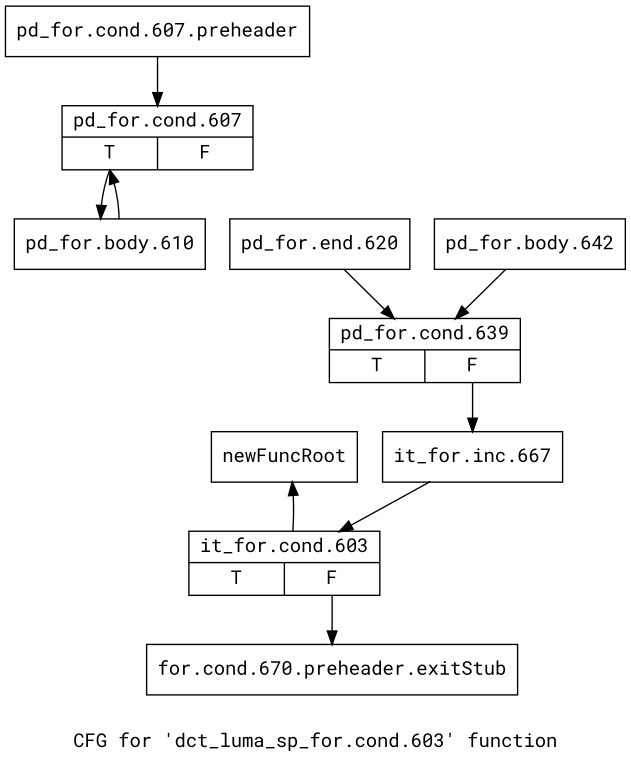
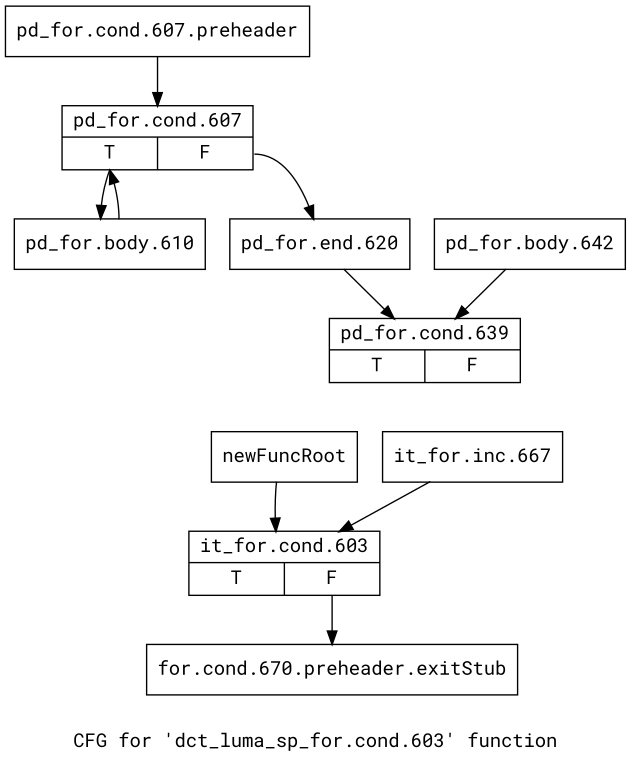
edge "pd_for.cond.607" -> "pd_for.end.620": added
edge "pd_for.cond.639" -> "it_for.inc.667": removed
edge "it_for.cond.603" -> "newFuncRoot": reversed
